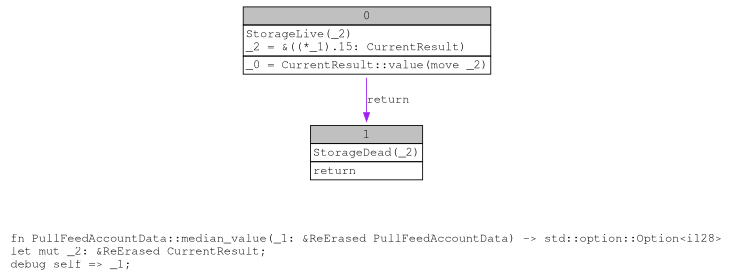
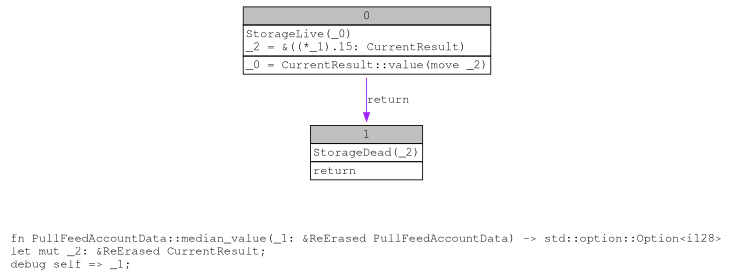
node "0": text "StorageLive(_2)" -> "StorageLive(_0)"
